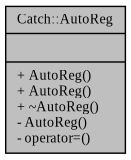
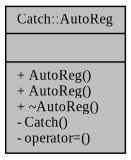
node "Catch::AutoReg": text "- AutoReg()" -> "- Catch()"
